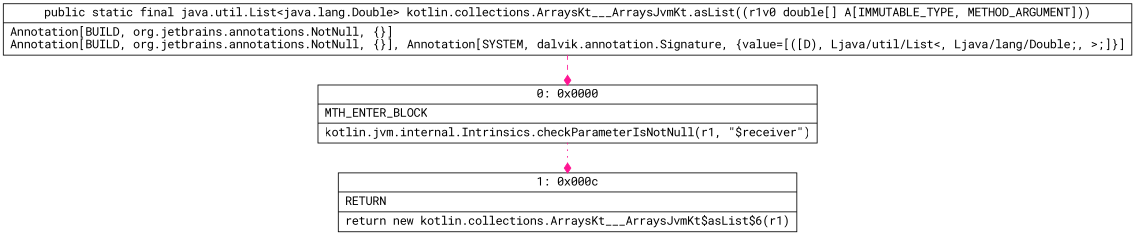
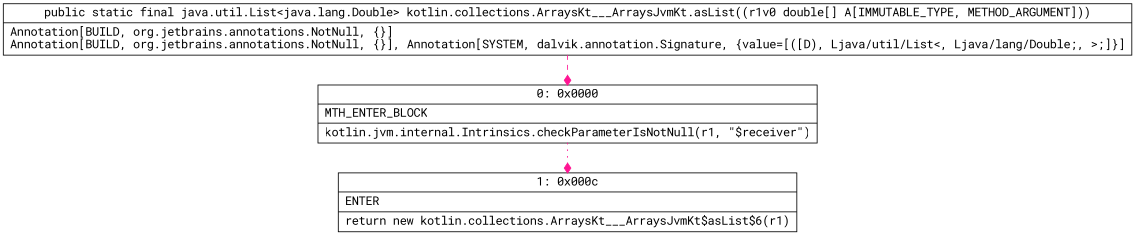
node "1: 0x000c": text "RETURN" -> "ENTER"
